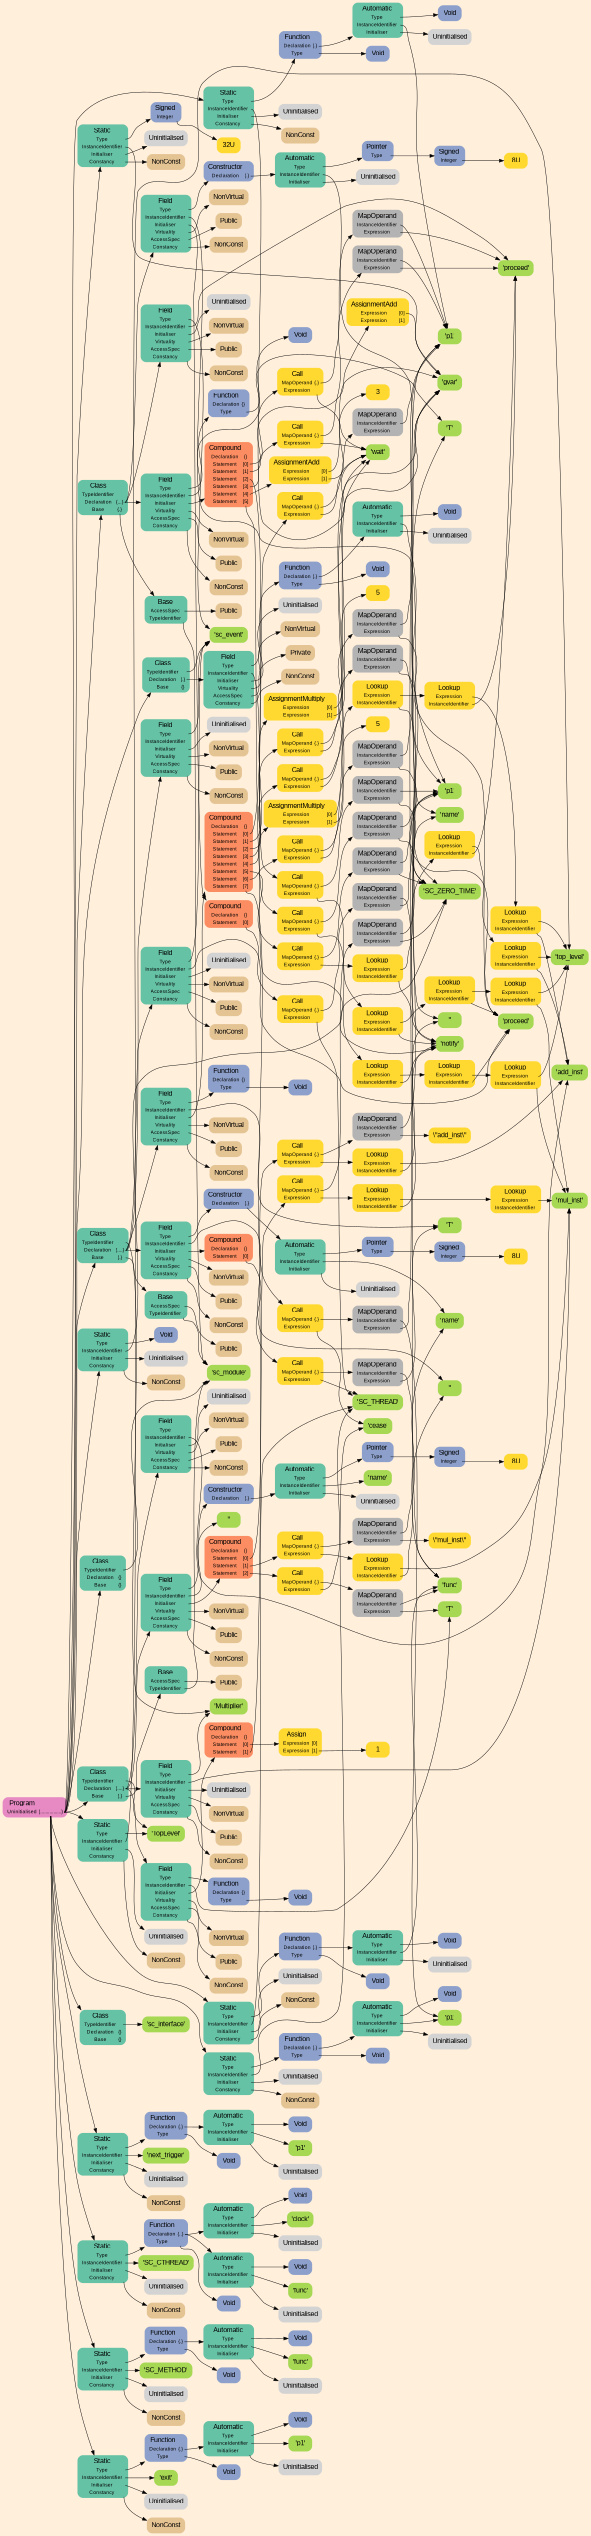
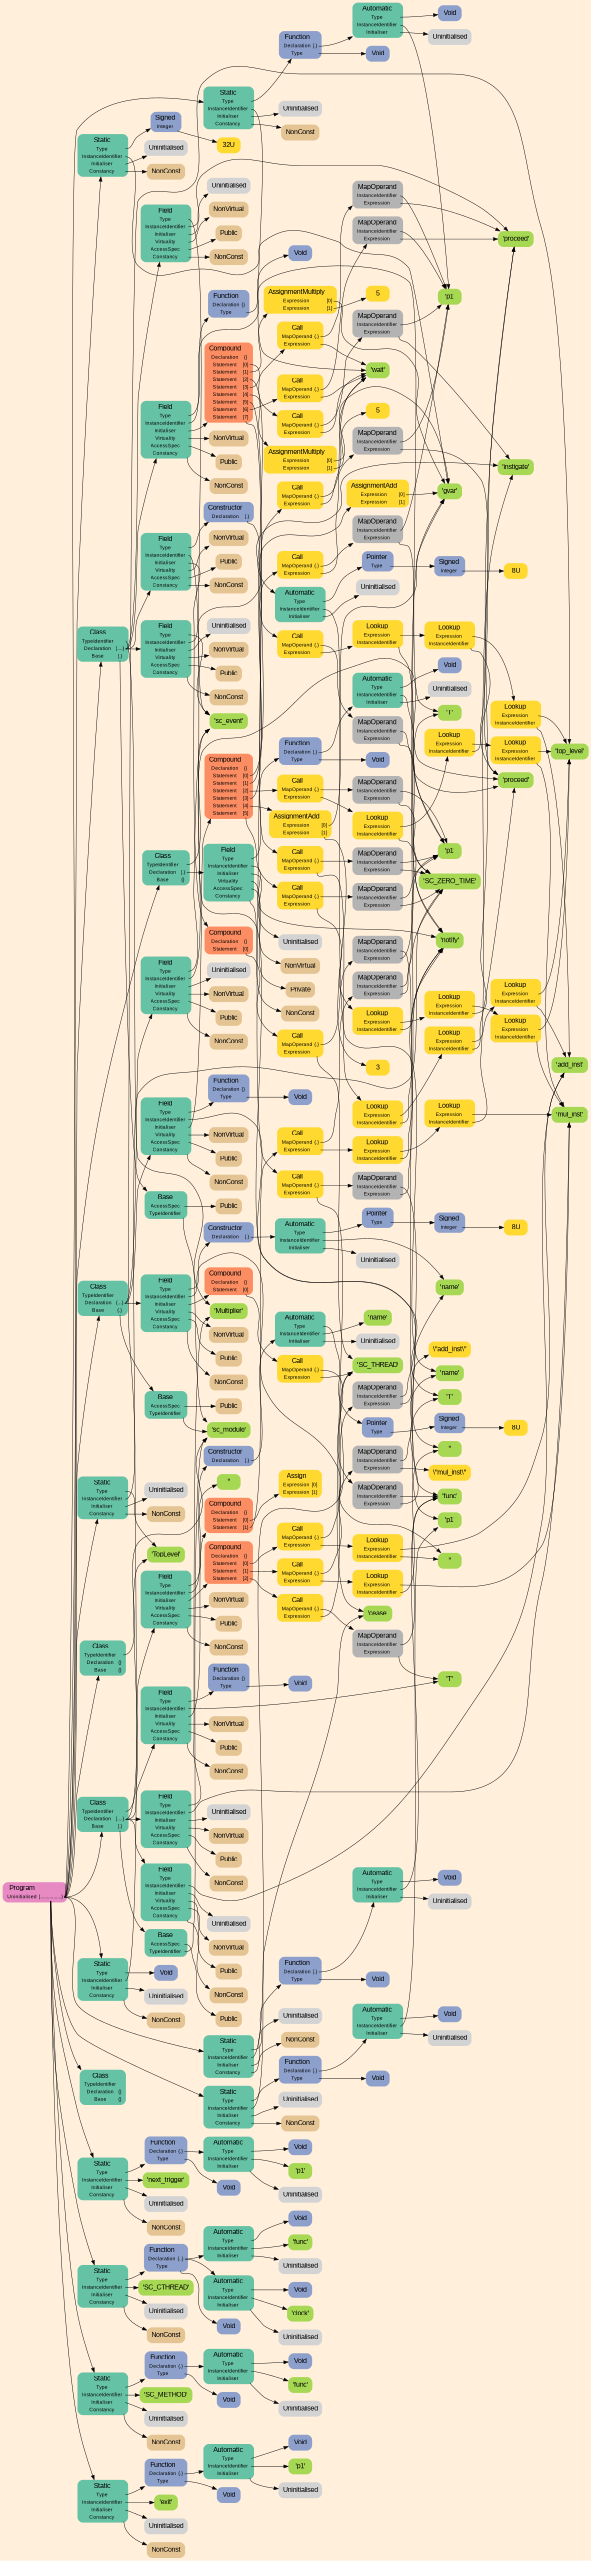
node "'instigate'": added
node "1": removed
node "'sc_interface'": removed
